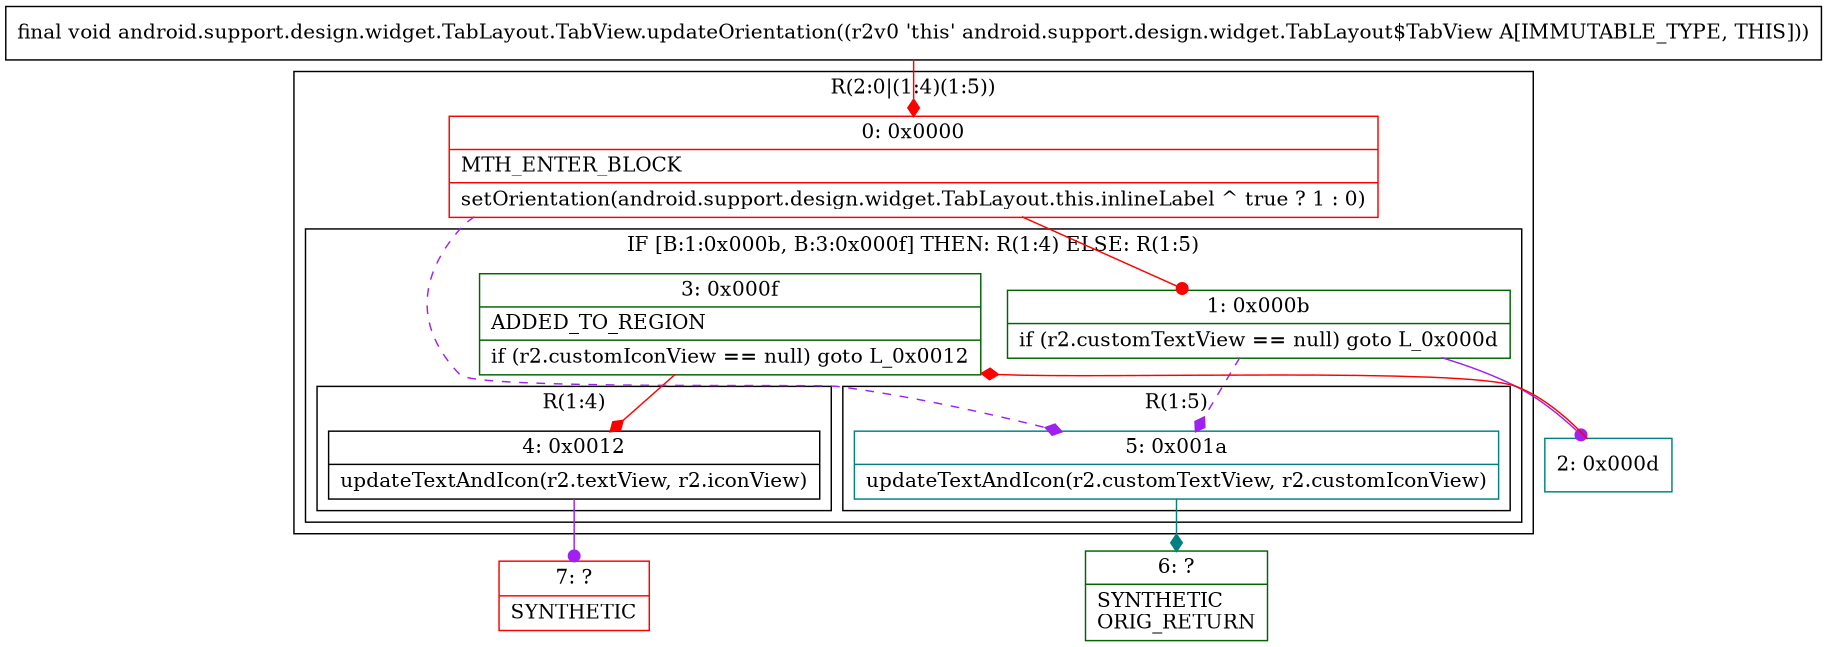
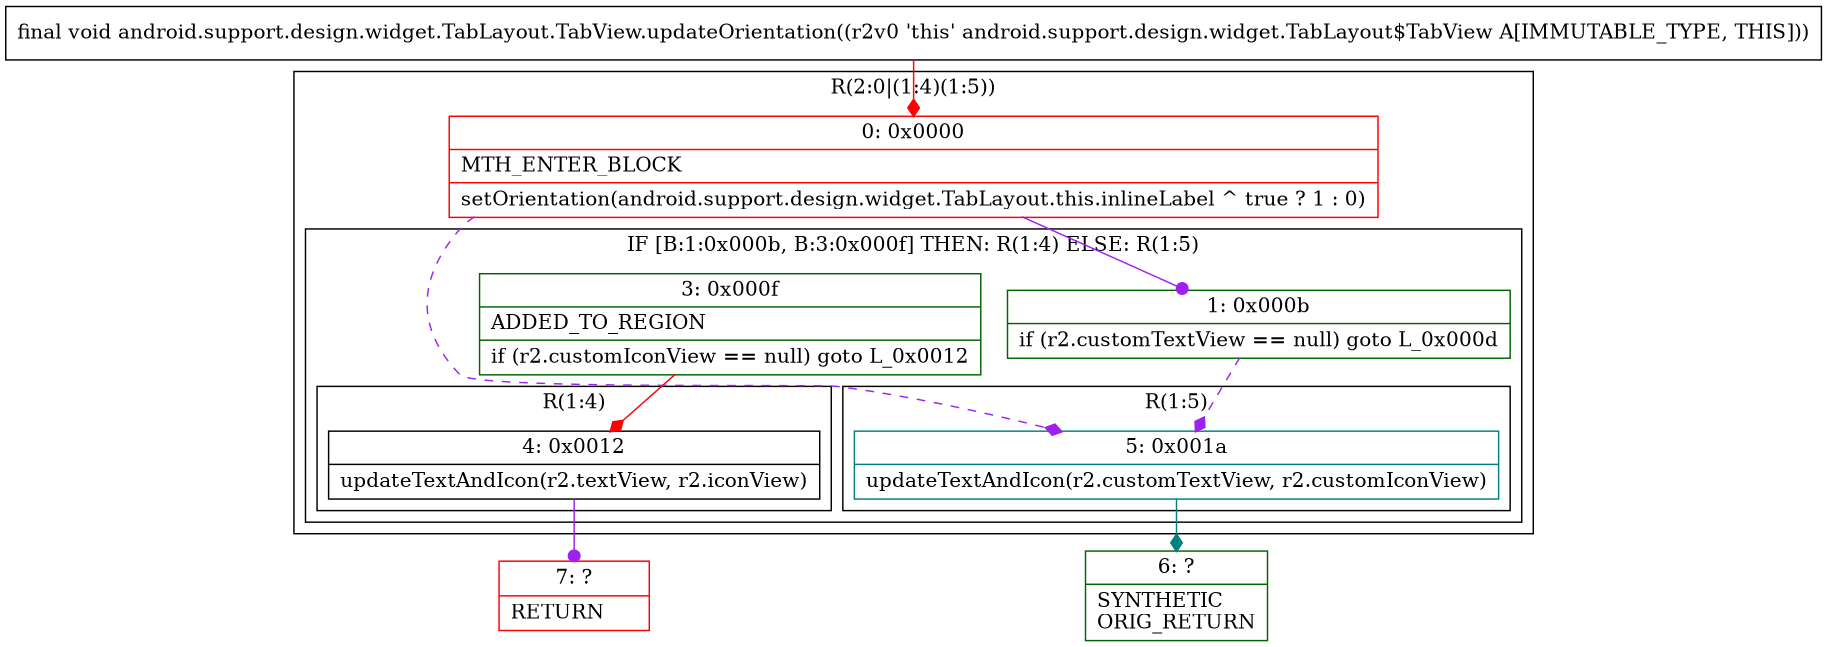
edge "0: 0x0000" -> "1: 0x000b": color red -> purple
node "2: 0x000d": removed
node "7: ?": text "SYNTHETIC" -> "RETURN"
